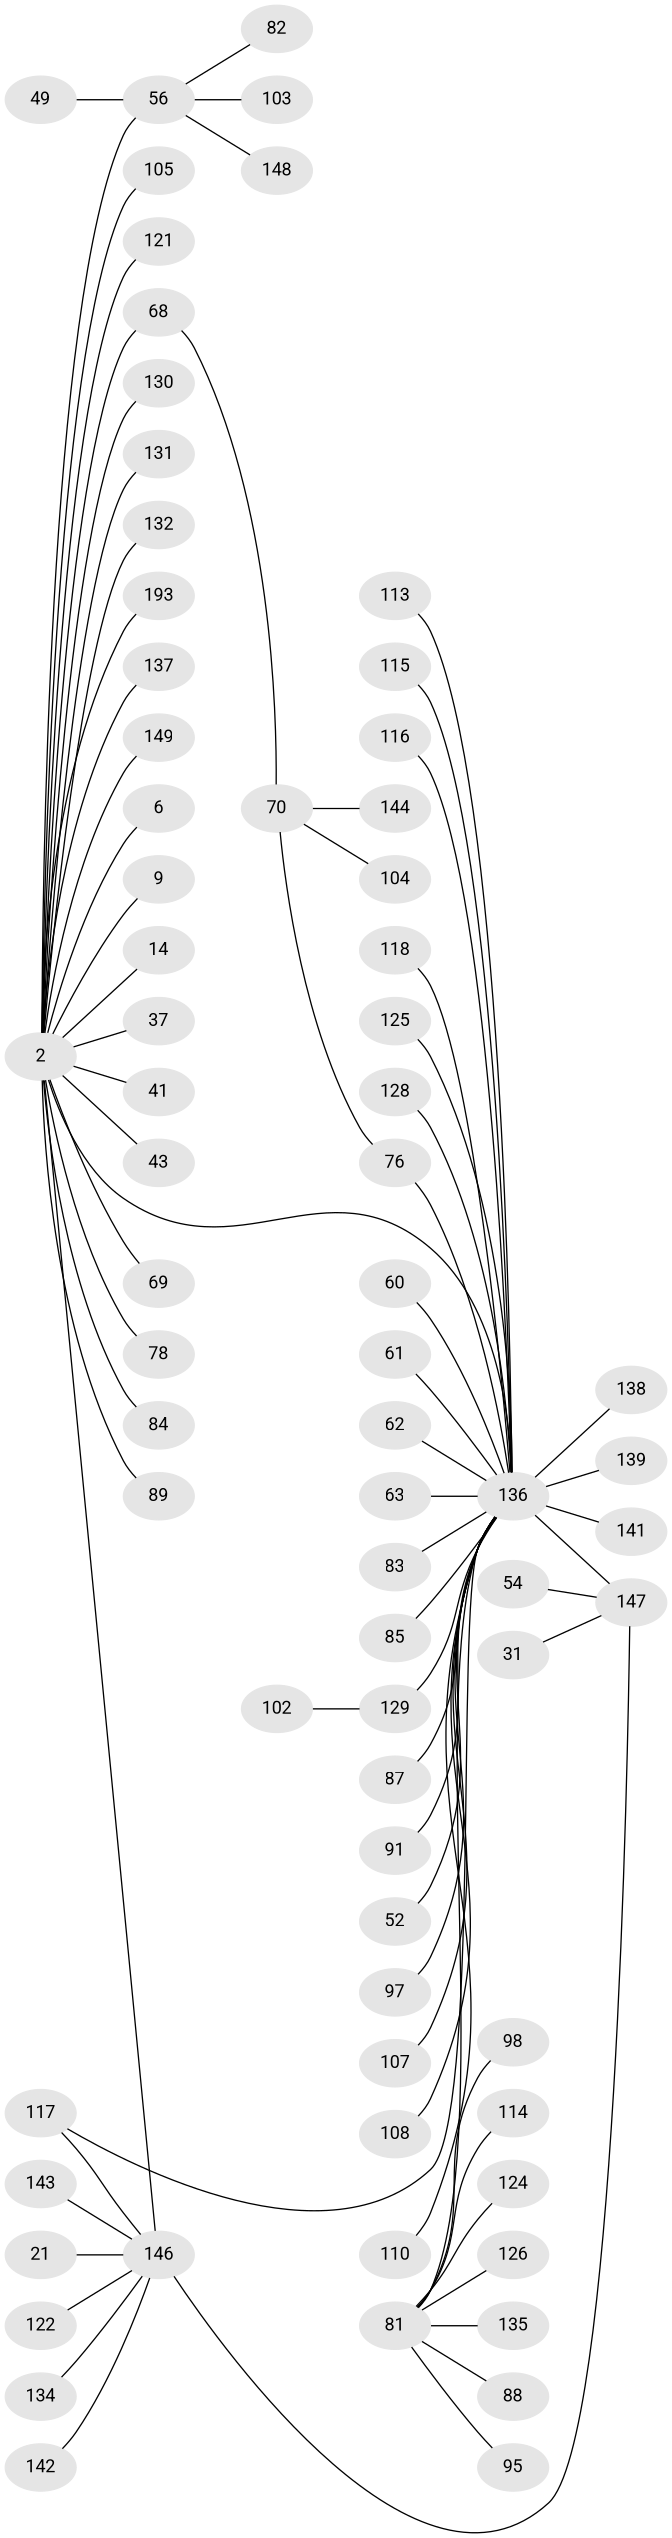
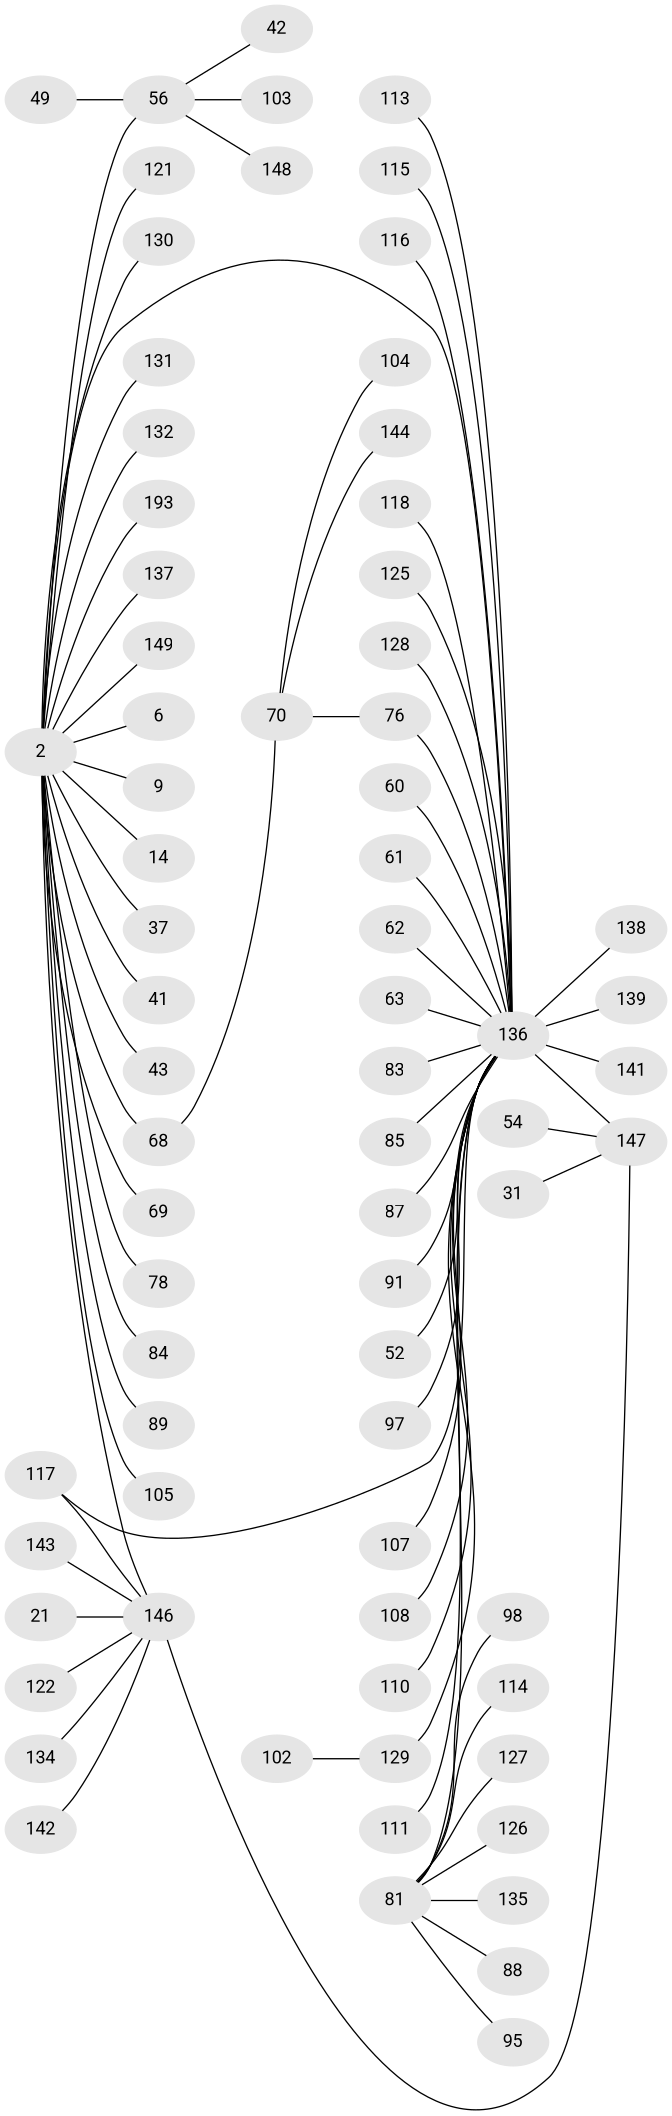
node "82": label "82" -> "42"
node "111": added
node "124": label "124" -> "127"
